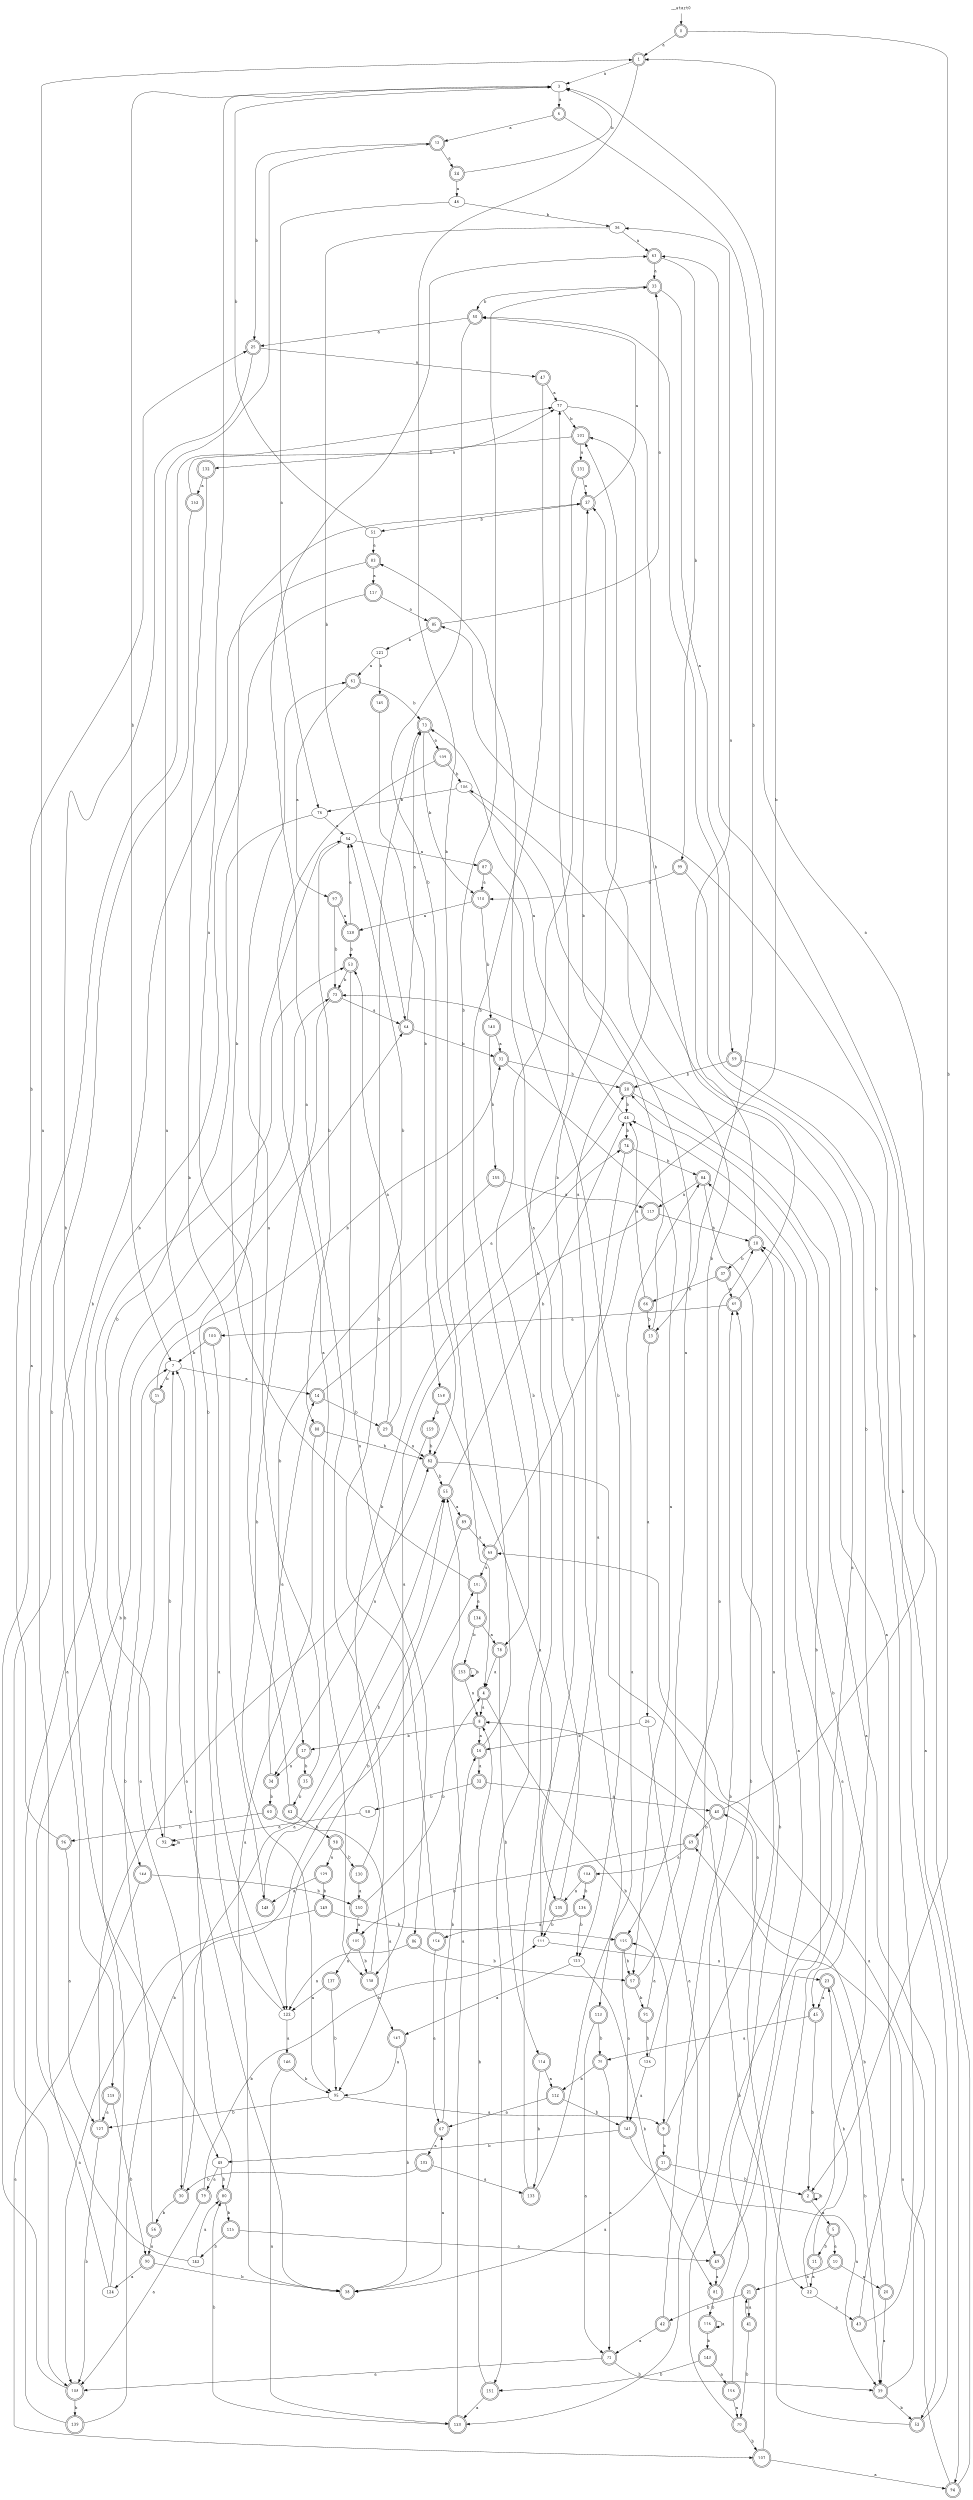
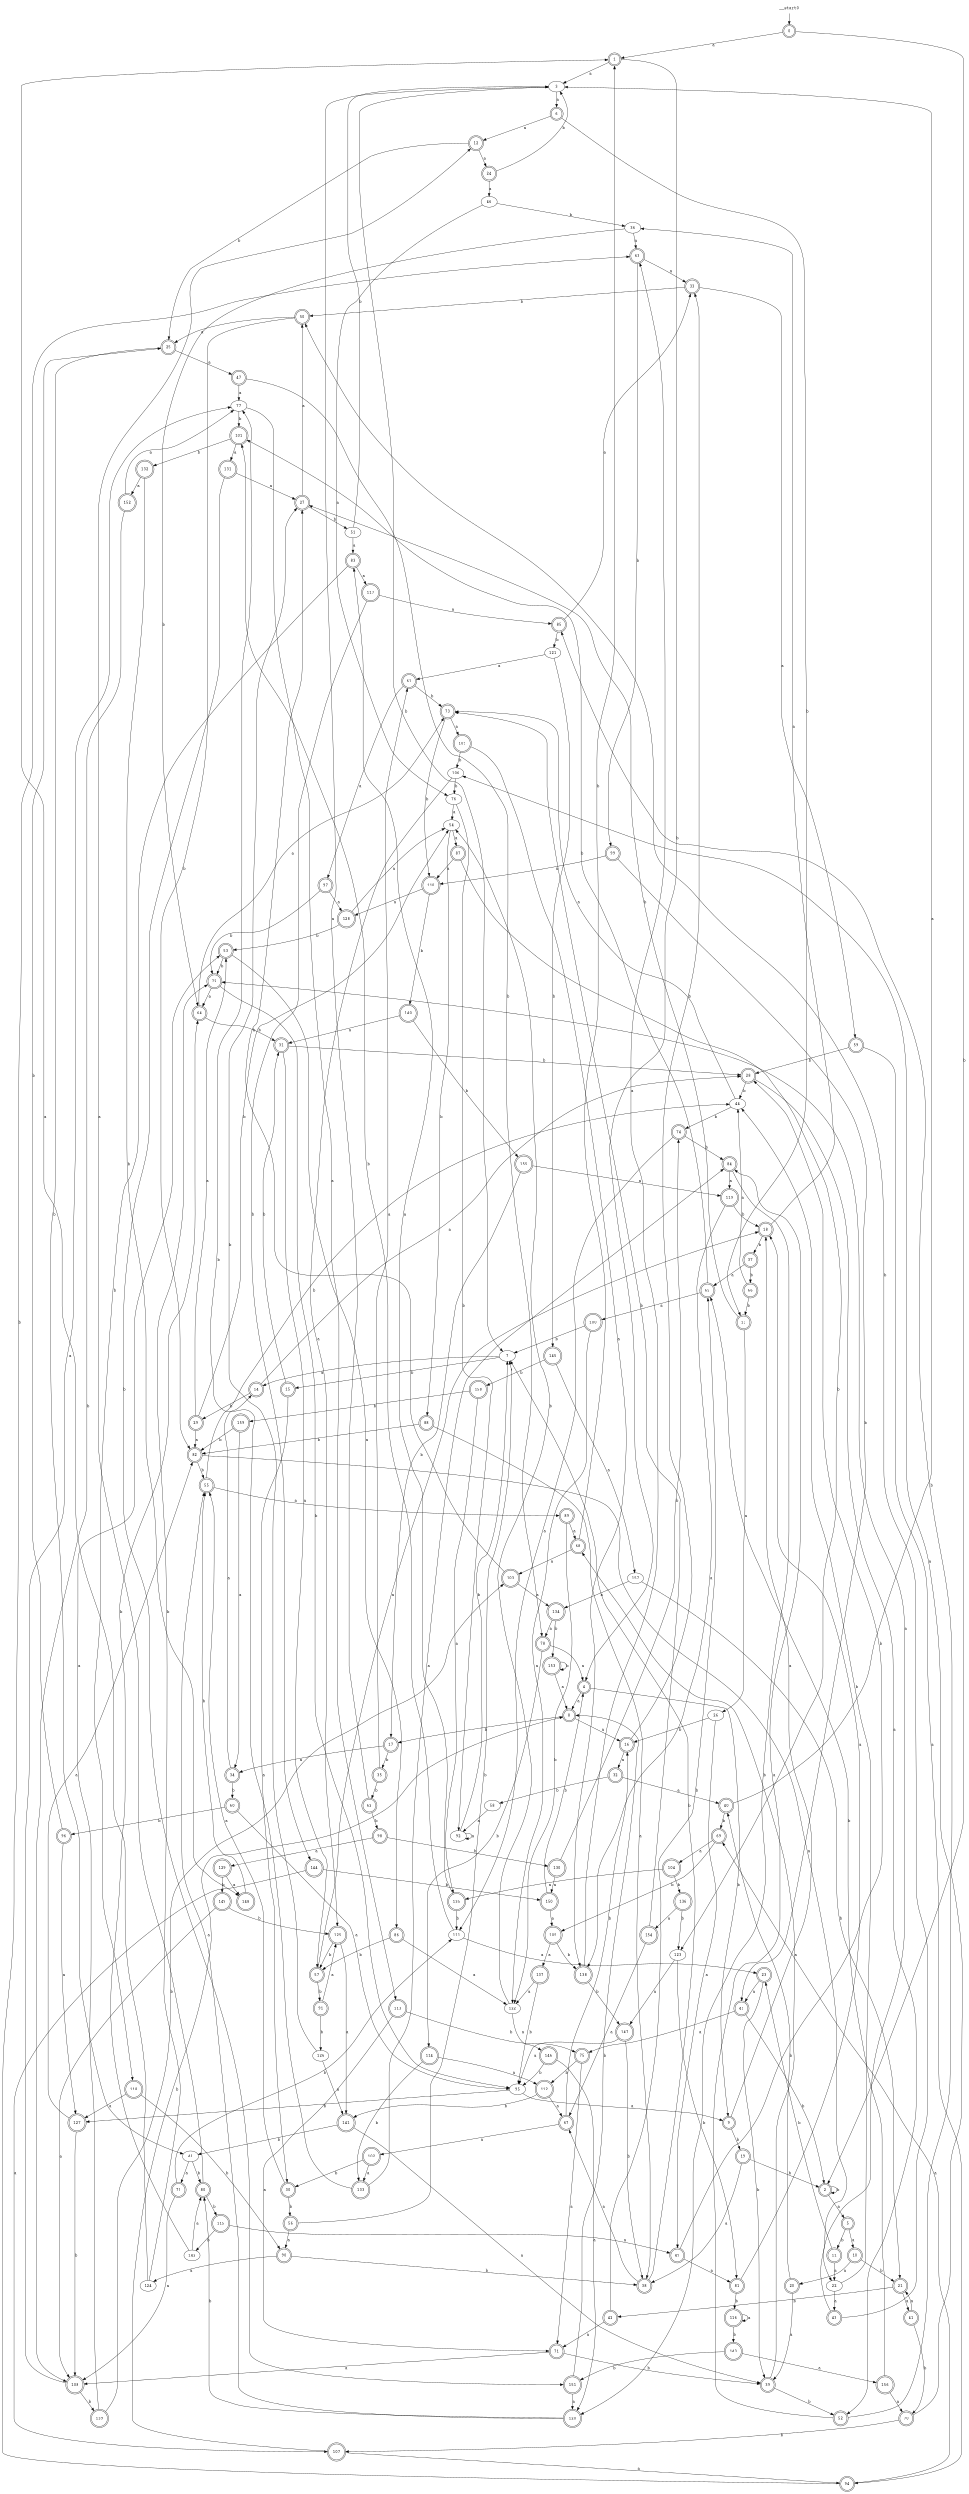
node "157": added
